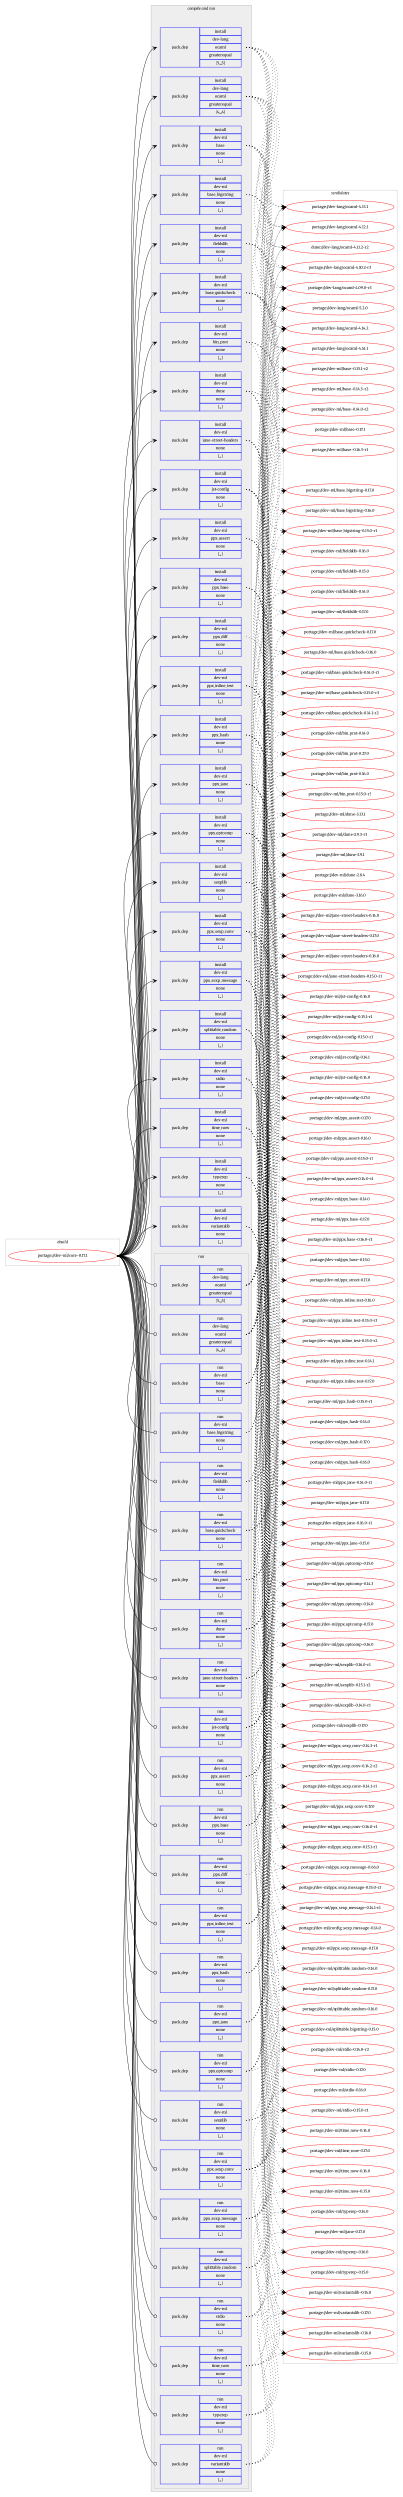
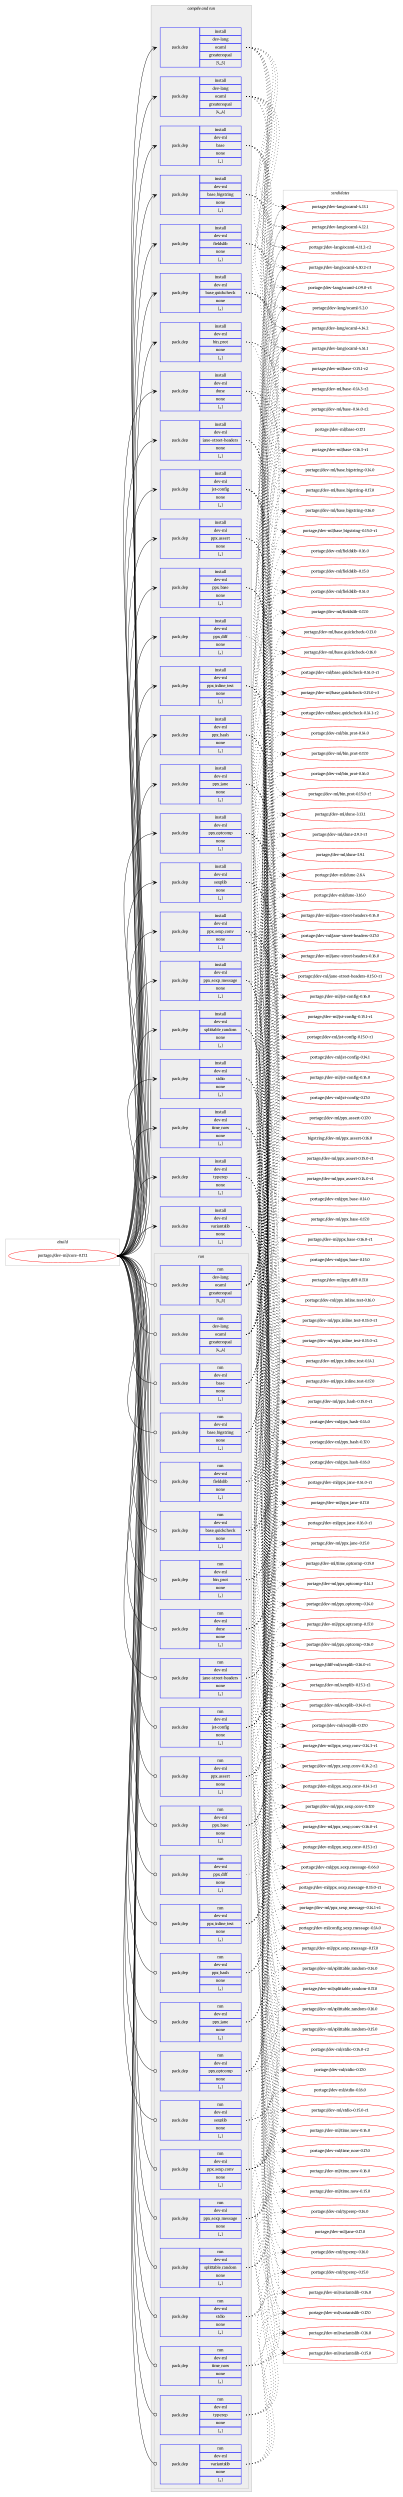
node "dune://dev-lang/ocaml-4.11.2-r2": label "dune://dev-lang/ocaml-4.11.2-r2" -> "portage://dev-lang/ocaml-4.11.2-r2"
node "portage://dev-ml/base_bigstring-0.14.0": added
node "portage://dev-ml/base_quickcheck-0.17.0": label "portage://dev-ml/base_quickcheck-0.17.0" -> "portage://dev-ml/base_quickcheck-0.13.0"
node "portage://dev-ml/bin_prot-0.27.0": label "portage://dev-ml/bin_prot-0.27.0" -> "portage://dev-ml/bin_prot-0.17.0"
node "portage://dev-ml/ppx_assert-0.16.0": label "portage://dev-ml/ppx_assert-0.16.0" -> "bigstring://dev-ml/ppx_assert-0.16.0"
node "portage://dev-ml/ppx_assert-0.15.0-r3": label "portage://dev-ml/ppx_assert-0.15.0-r3" -> "portage://dev-ml/ppx_assert-0.15.0-r1"
node "portage://dev-ml/ppx_street-0.17.0": label "portage://dev-ml/ppx_street-0.17.0" -> "portage://dev-ml/ppx_diff-0.17.0"
node "portage://dev-ml/ppx_optcomp-0.15.0": label "portage://dev-ml/ppx_optcomp-0.15.0" -> "portage://dev-ml/time_optcomp-0.15.0"
node "portage://dev-ml/sexplib-0.16.0-r1": label "portage://dev-ml/sexplib-0.16.0-r1" -> "portage://diff-ml/sexplib-0.16.0-r1"
node "portage://dev-ml/splittable_bigstring-0.15.0": label "portage://dev-ml/splittable_bigstring-0.15.0" -> "portage://dev-ml/splittable_random-0.15.0"
